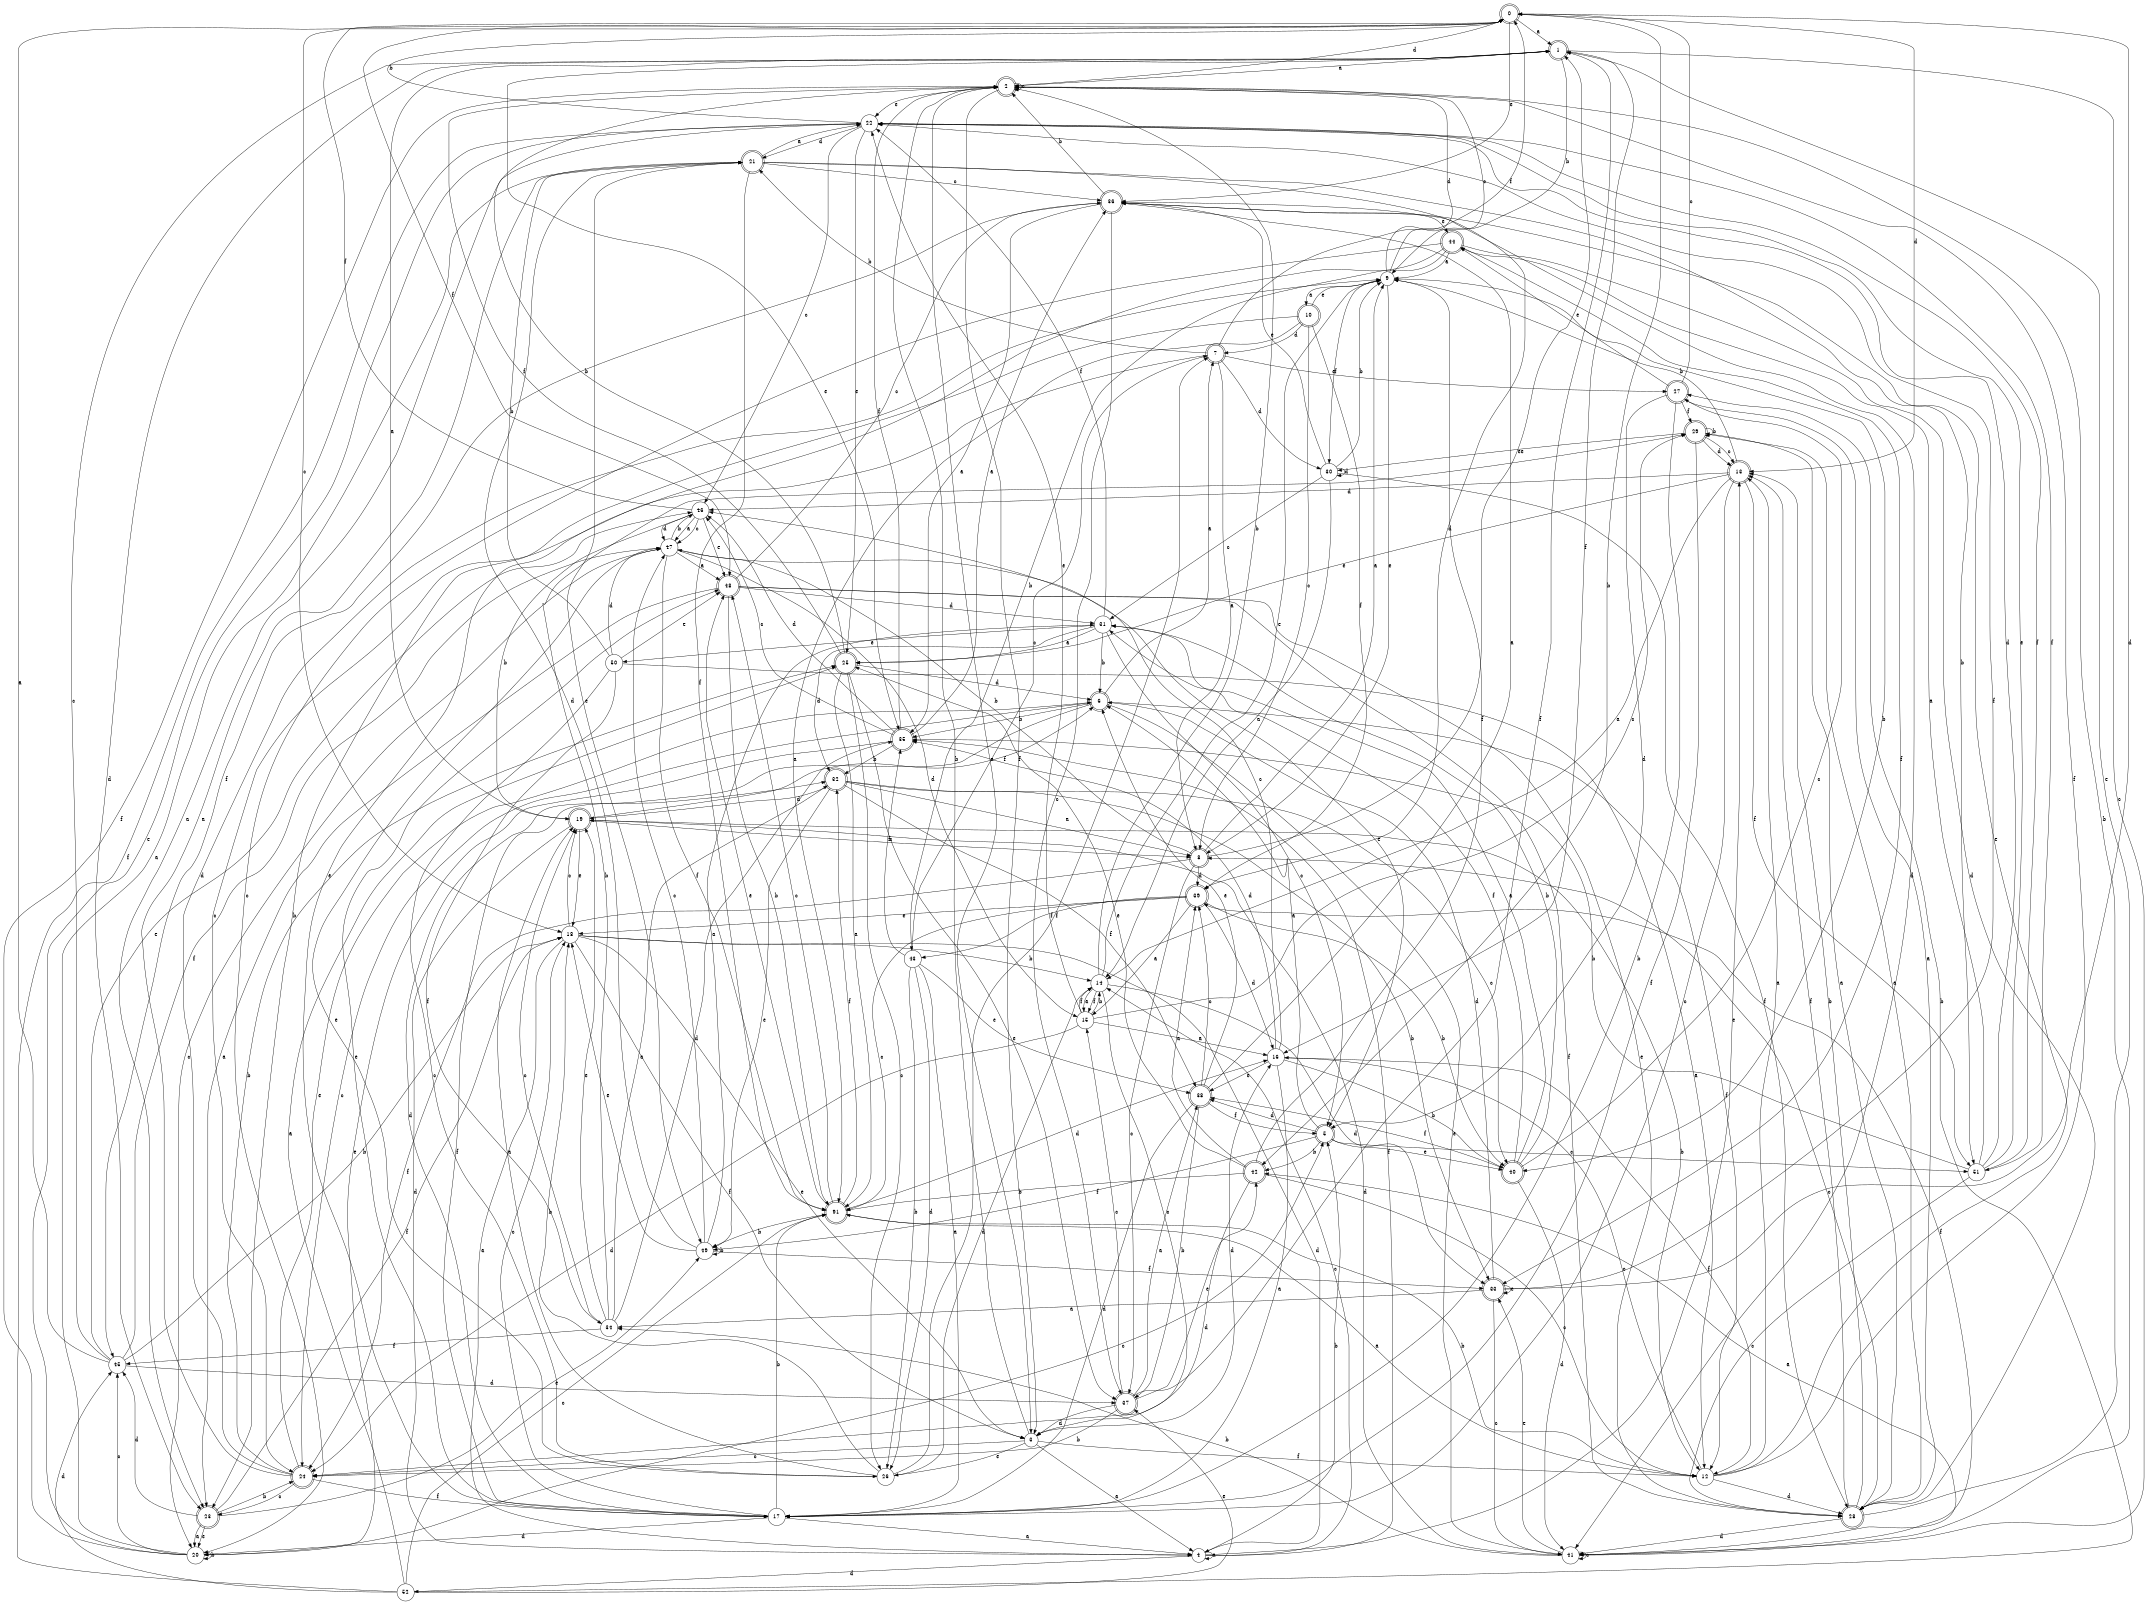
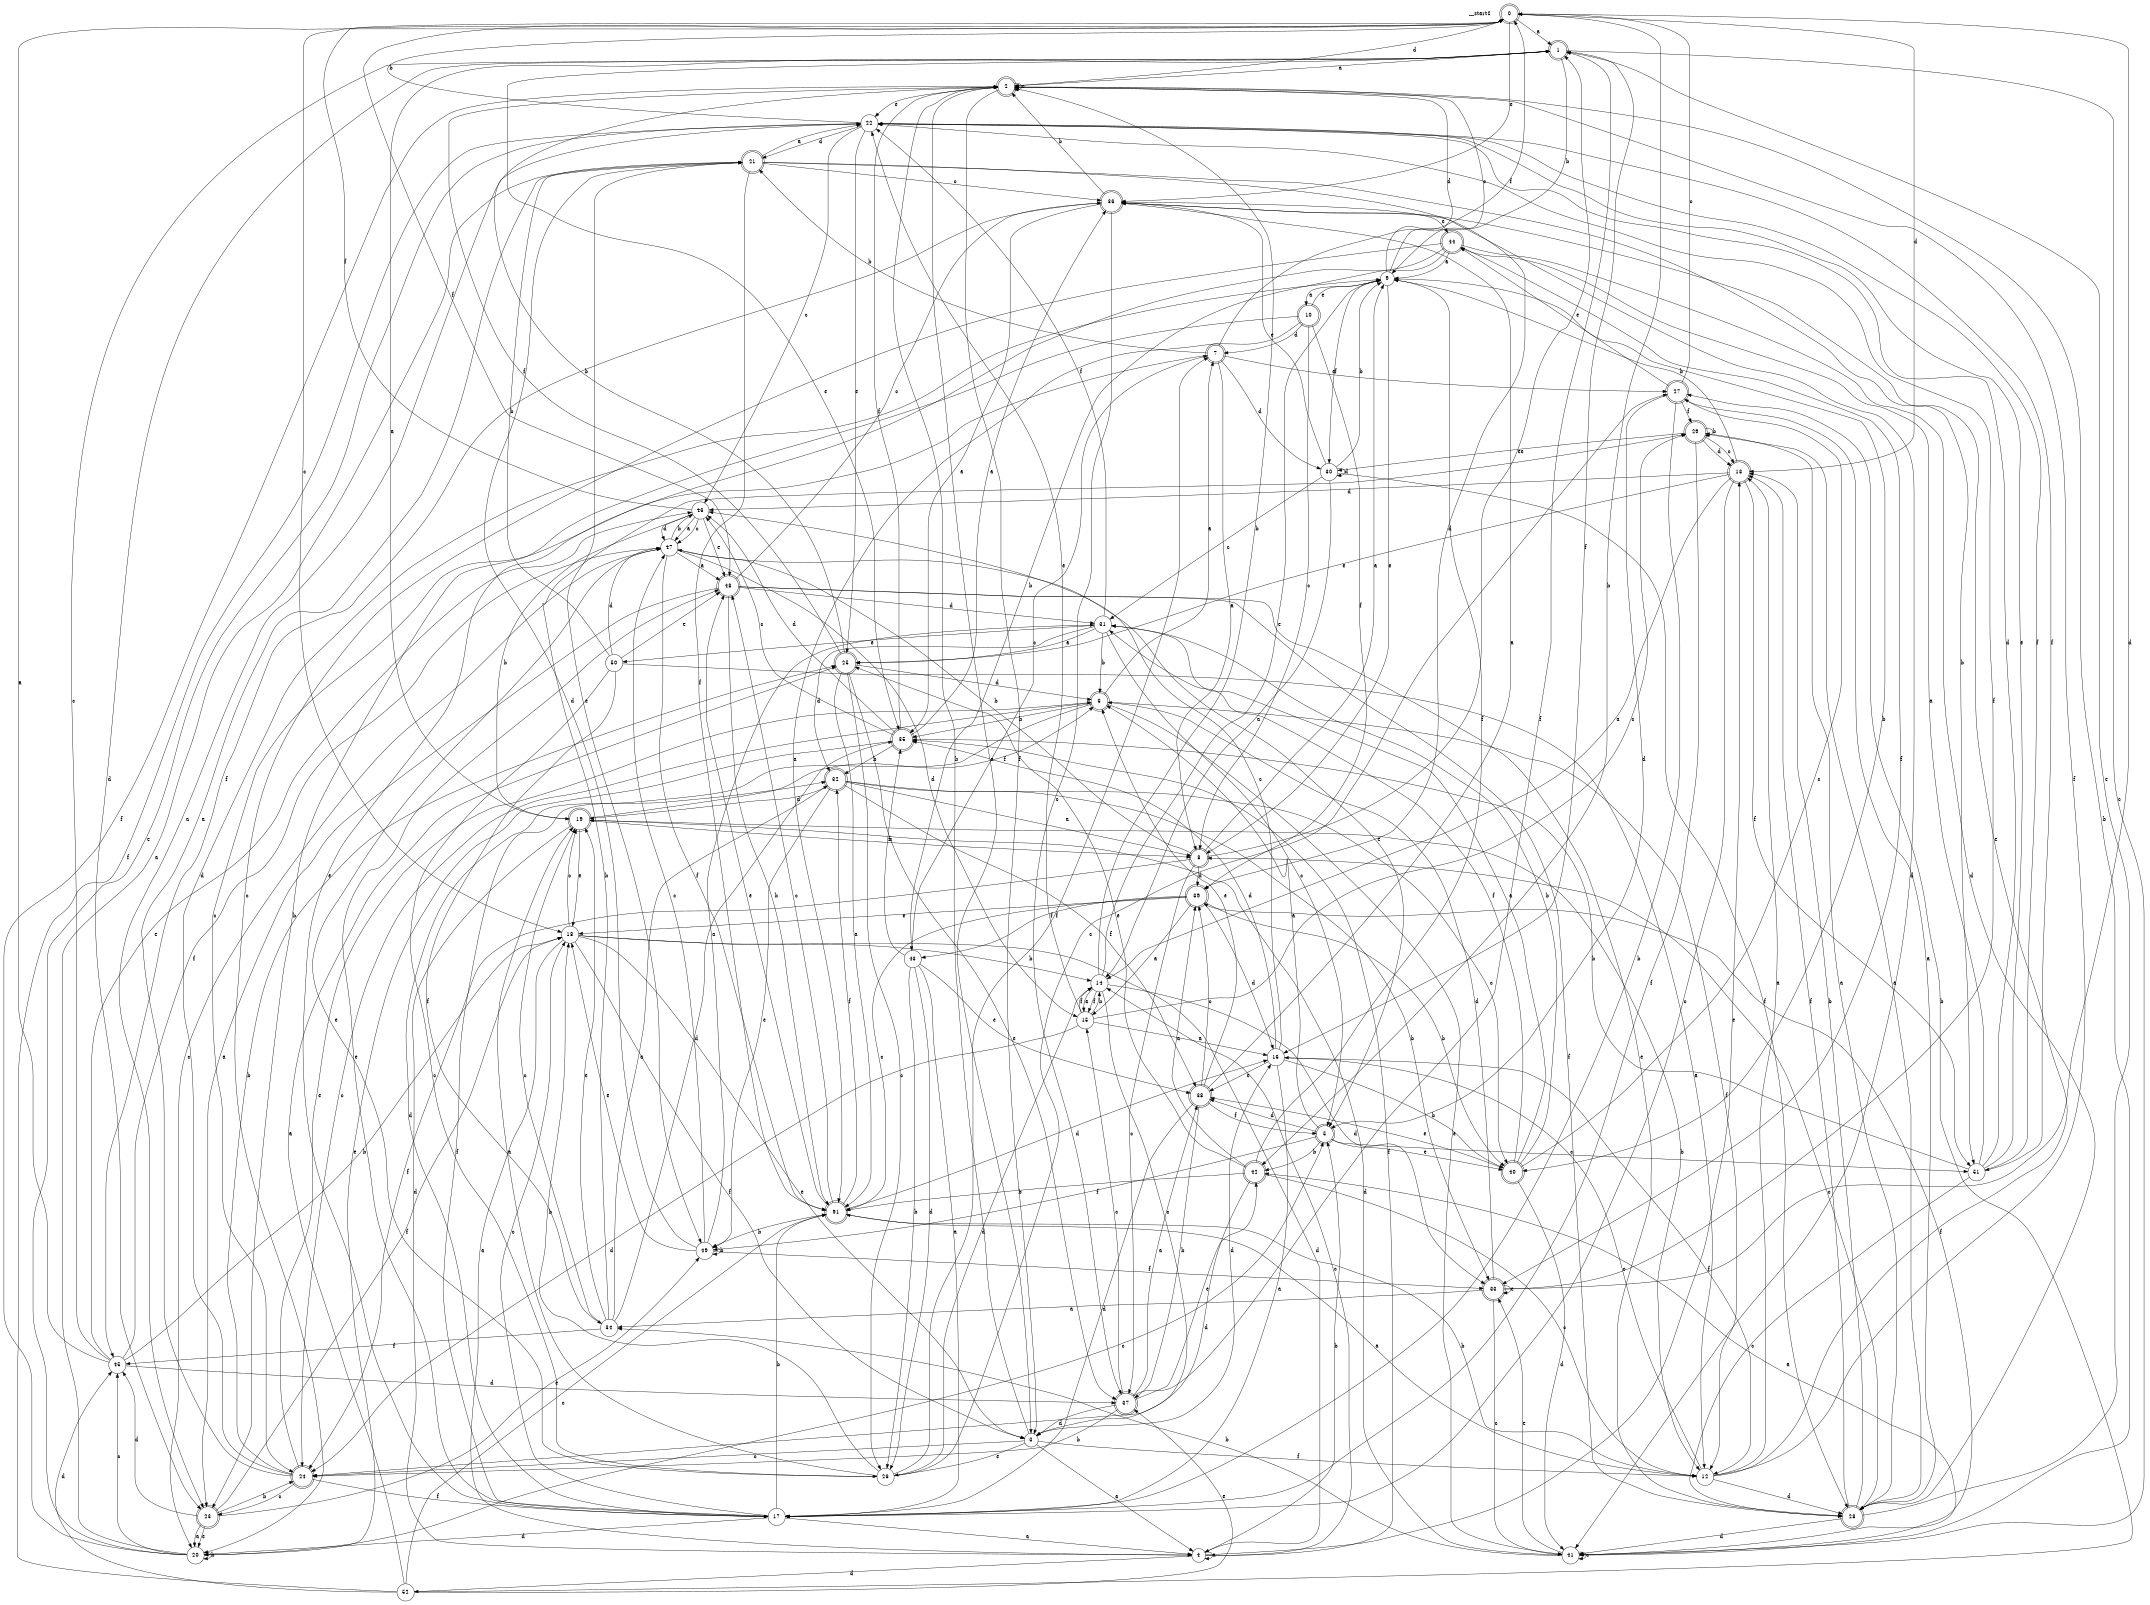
node "__start0": added
edge "26" -> "27": added, label "c"
edge "40" -> "38": label "f" -> "e"
